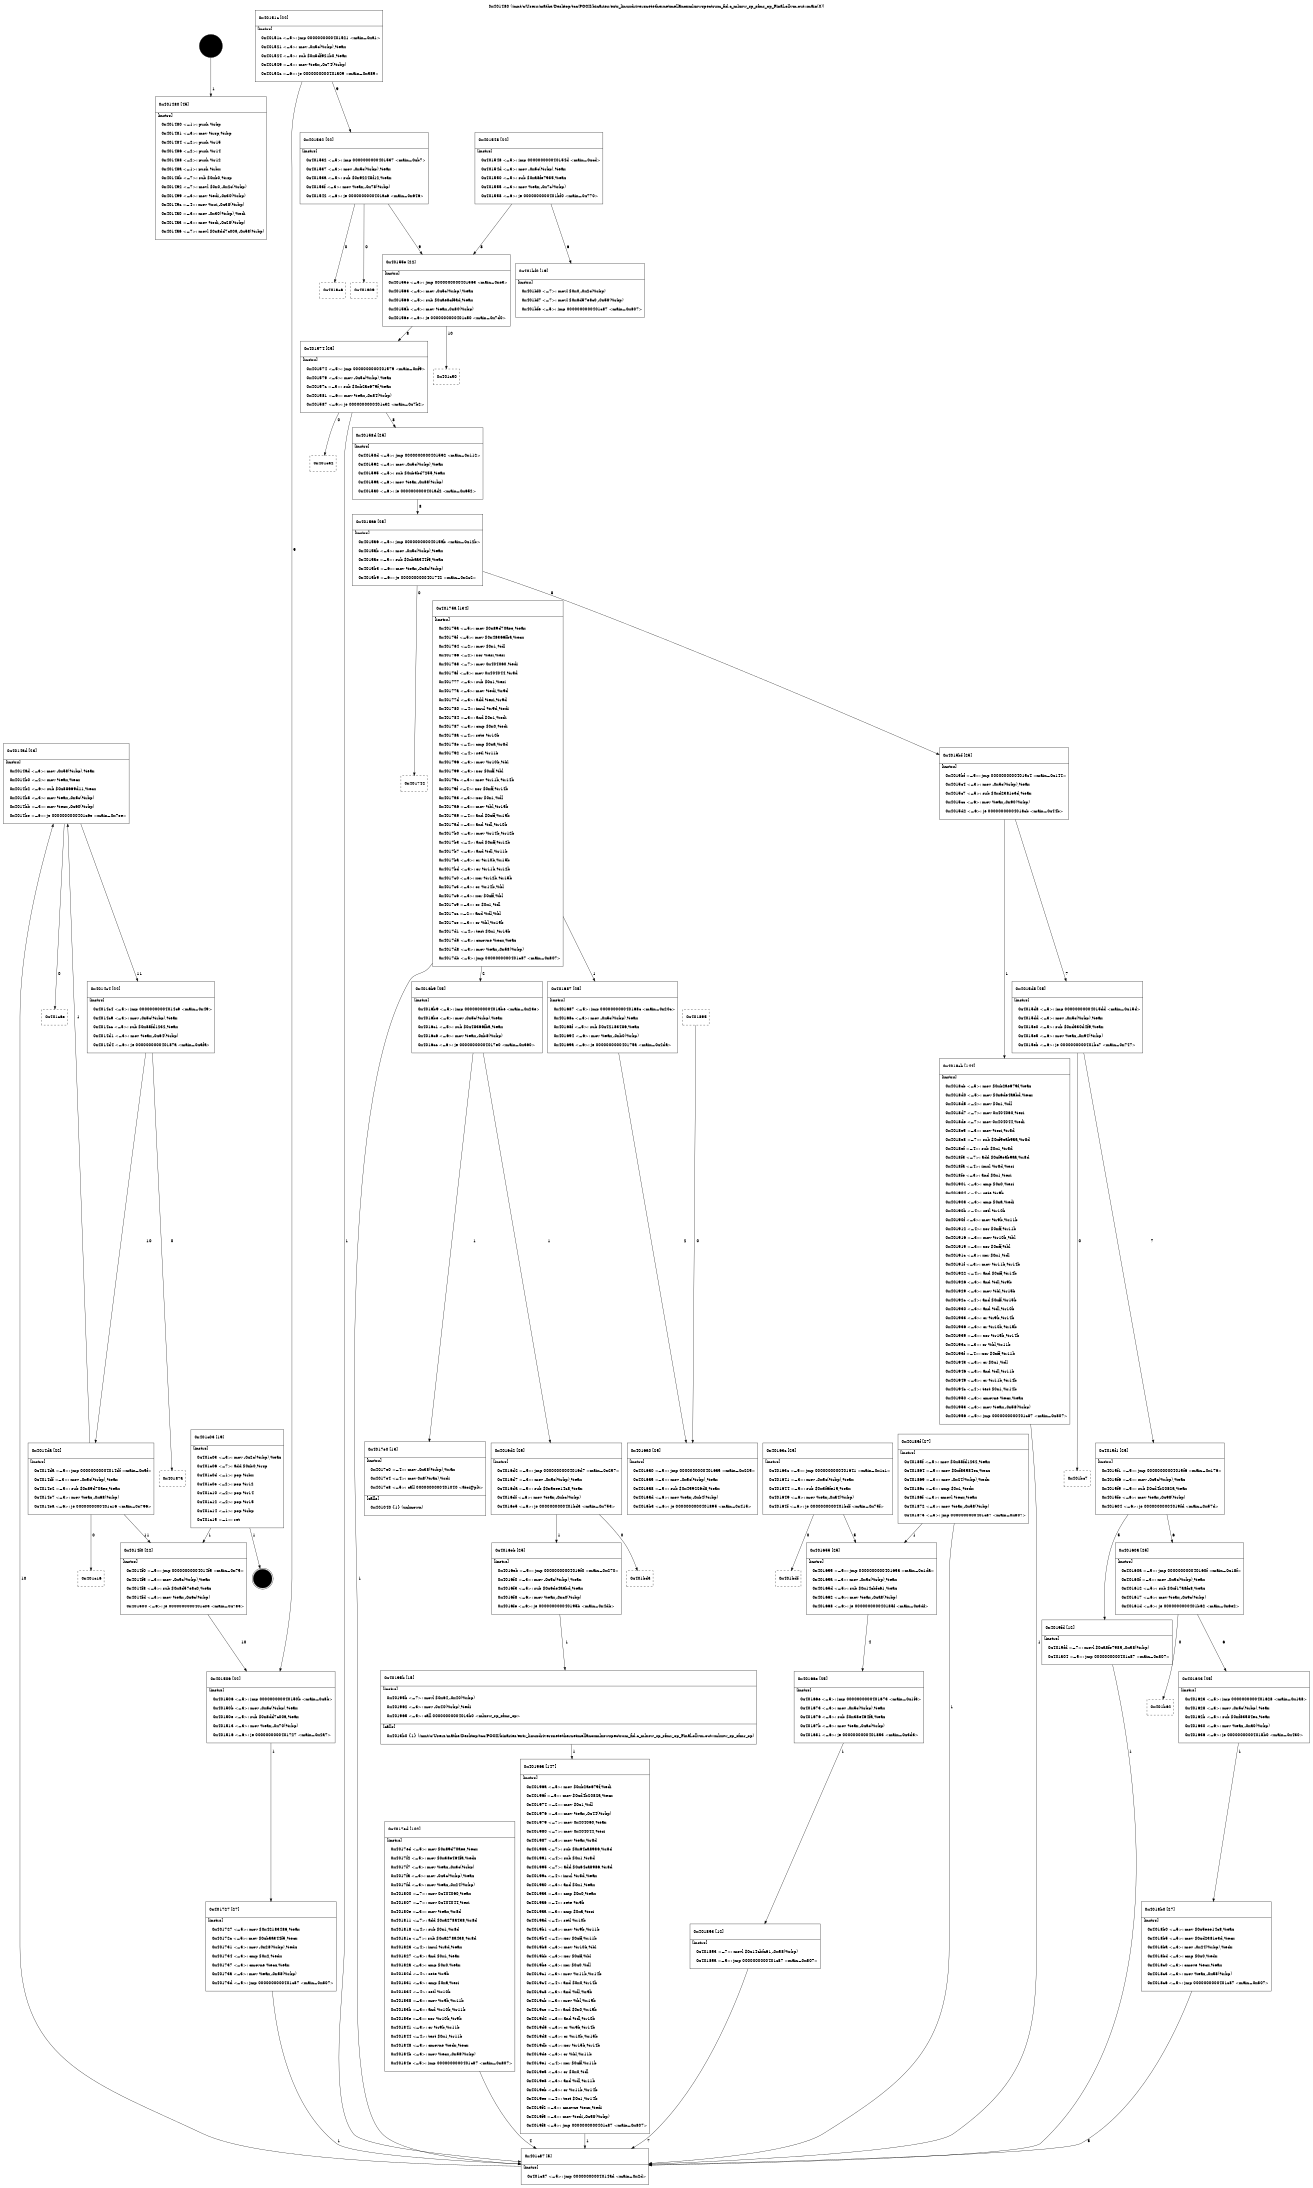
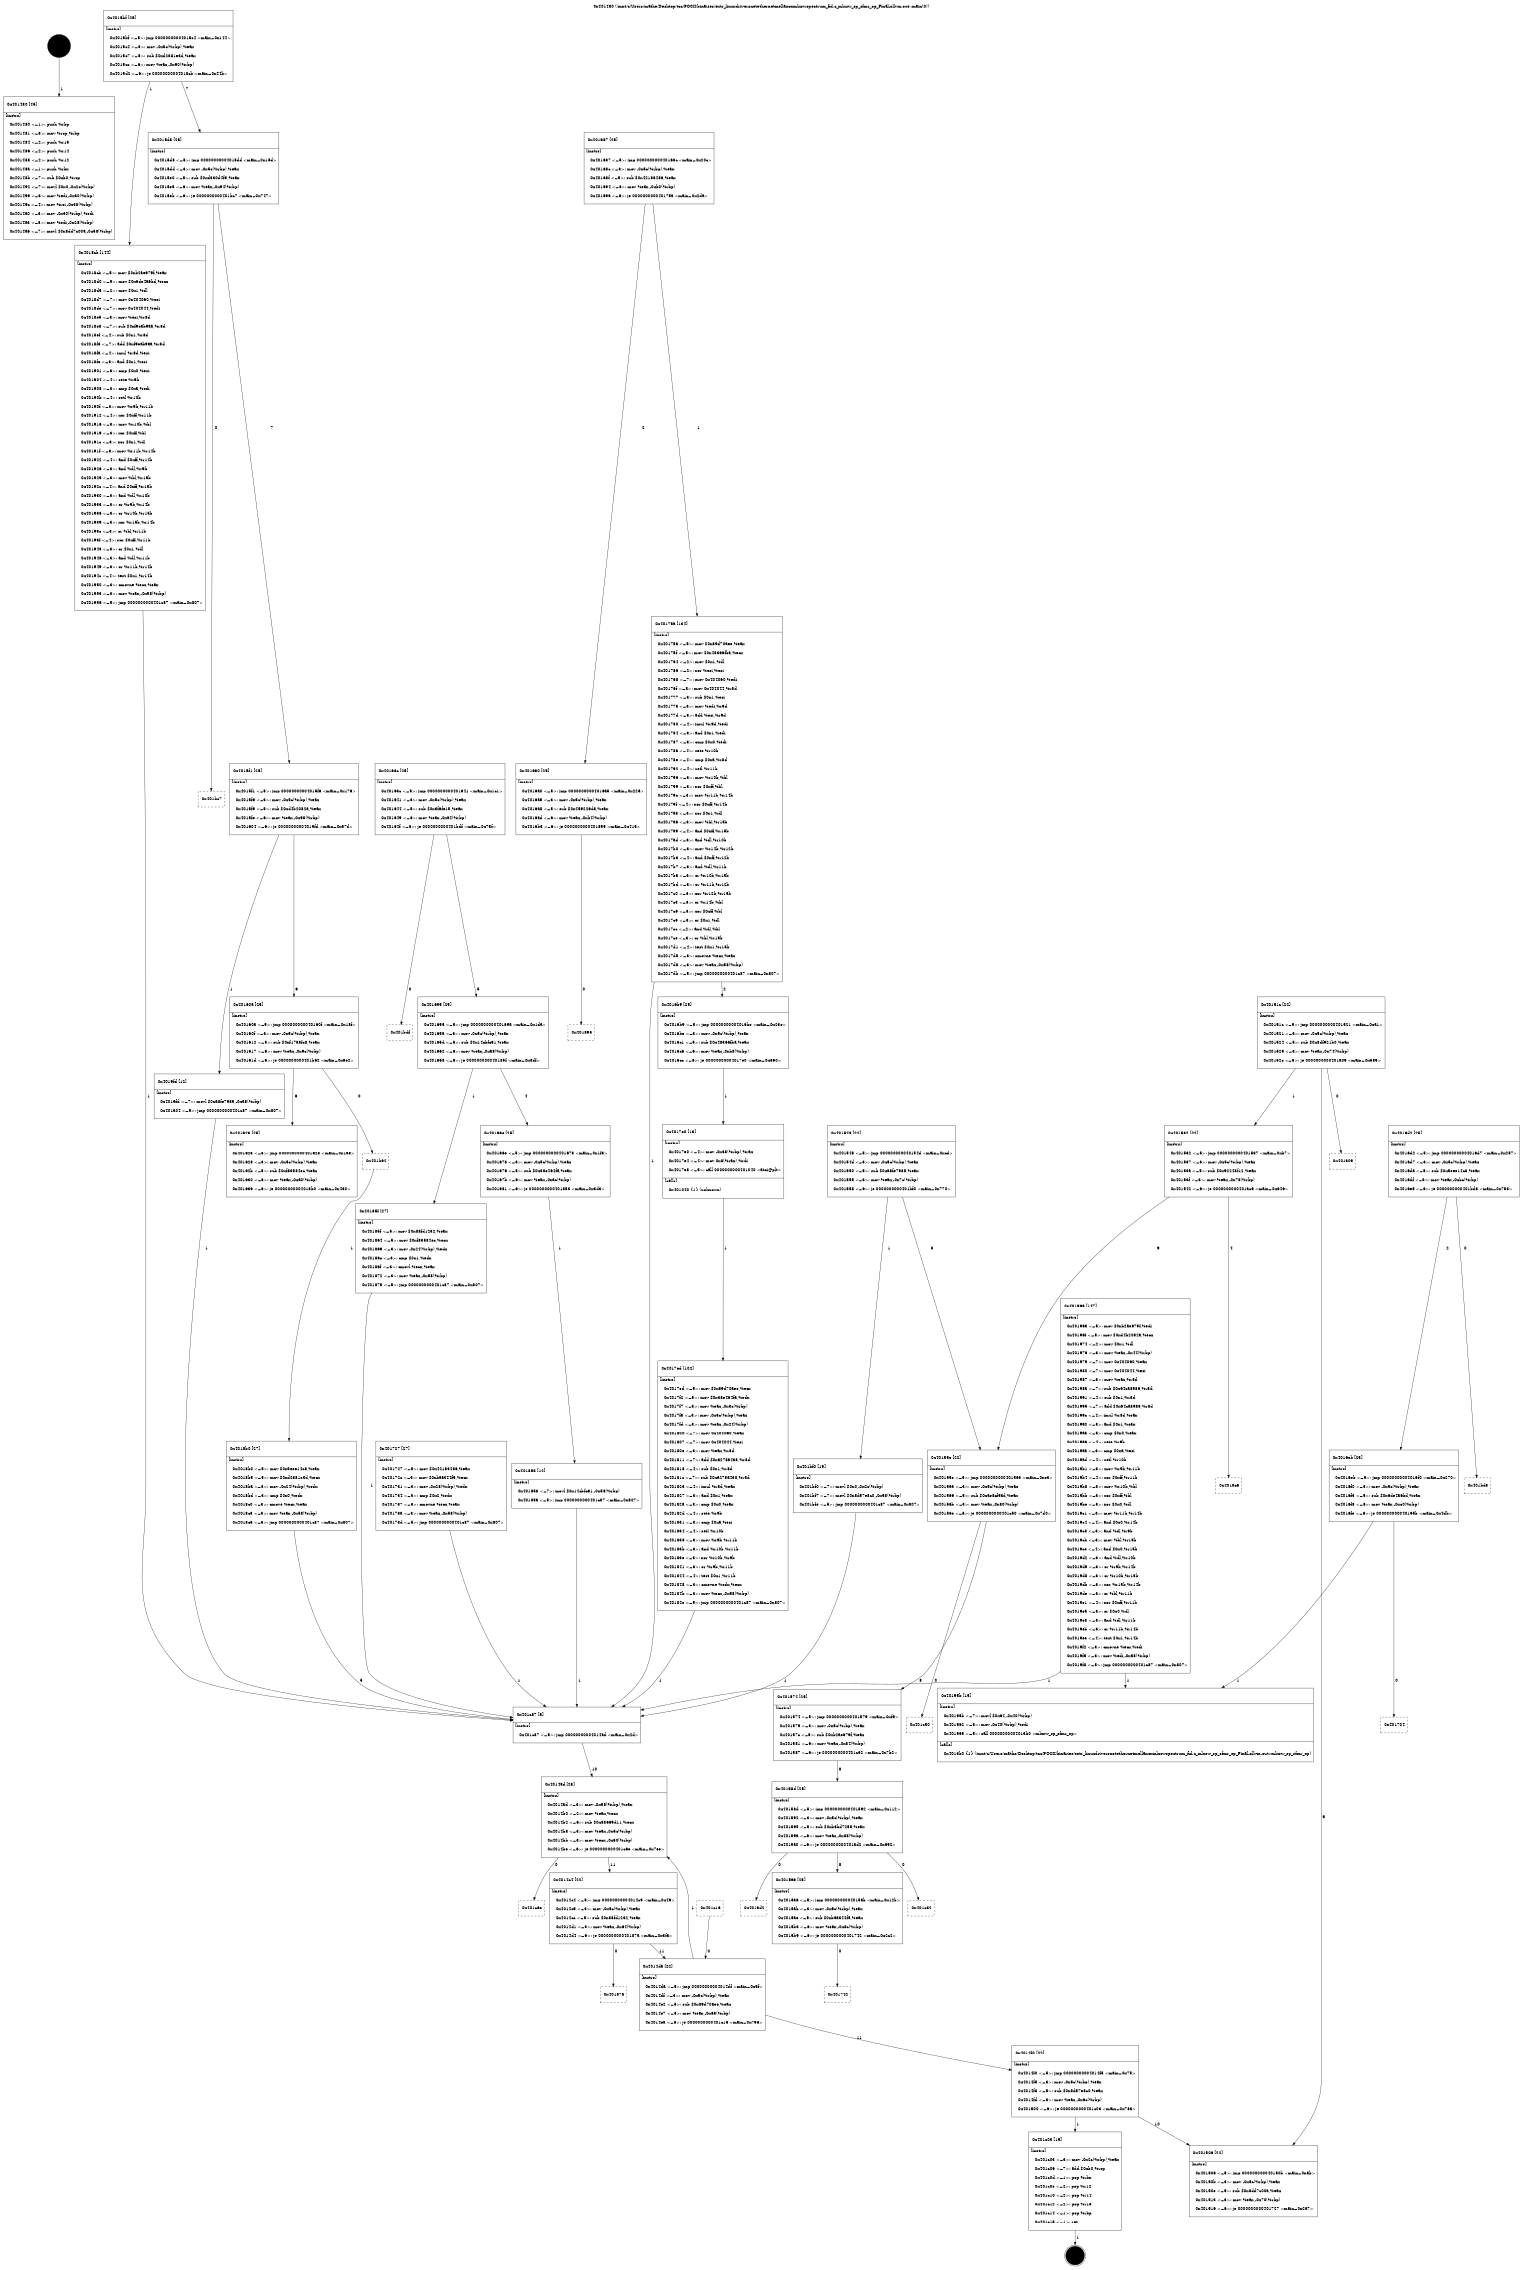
edge "0x40151c [22]" -> "0x401532 [22]": label " 9" -> " 1"
edge "0x401532 [22]" -> "0x401a09": now "0x40151c [22]" -> "0x401a09"
edge "0x401532 [22]" -> "0x401ac6": label " 0" -> " 4"
edge "0x401548 [22]" -> "0x401bf0 [19]": label " 6" -> " 1"
edge "0x40155e [22]" -> "0x401c50": label " 10" -> " 0"
edge "0x401574 [25]" -> "0x401c32": now "0x40158d [25]" -> "0x401c32"
edge "0x4015a6 [25]" -> "0x4015bf [25]": removed, label "8"
edge "0x40175a [134]" -> "0x401687 [25]": reversed
edge "0x401895" -> "0x4016a0 [25]": reversed
edge "0x4014c4 [22]" -> "0x4014da [22]": label " 10" -> " 11"
edge "0x4016b9 [25]" -> "0x4016d2 [25]": removed, label "1"
edge "0x4017e0 [13]" -> "0x4017ed [102]": added, label "1"
edge "0x401574 [25]" -> "0x401c87 [5]": now "0x401bf0 [19]" -> "0x401c87 [5]"
edge "0x40185f [27]" -> "0x401655 [25]": reversed
edge "0x401c03 [19]" -> "0x4014f0 [22]": reversed
edge "0x4016d2 [25]" -> "0x4016eb [25]": label " 1" -> " 2"
edge "0x4015f1 [25]" -> "0x4019fd [12]": label " 5" -> " 1"
edge "0x4014da [22]" -> "0x401c16": reversed
node "0x401704": added
edge "0x40195b [15]" -> "0x40196a [147]": reversed
edge "0x401506 [22]" -> "0x401727 [27]": removed, label "1"
edge "0x401623 [25]" -> "0x4018b0 [27]": now "0x401b62" -> "0x4018b0 [27]"
node "0x401ad2": added
edge "0x4017ed [102]" -> "0x401c87 [5]": label " 4" -> " 1"
edge "0x401853 [12]" -> "0x401c87 [5]": label " 7" -> " 1"
